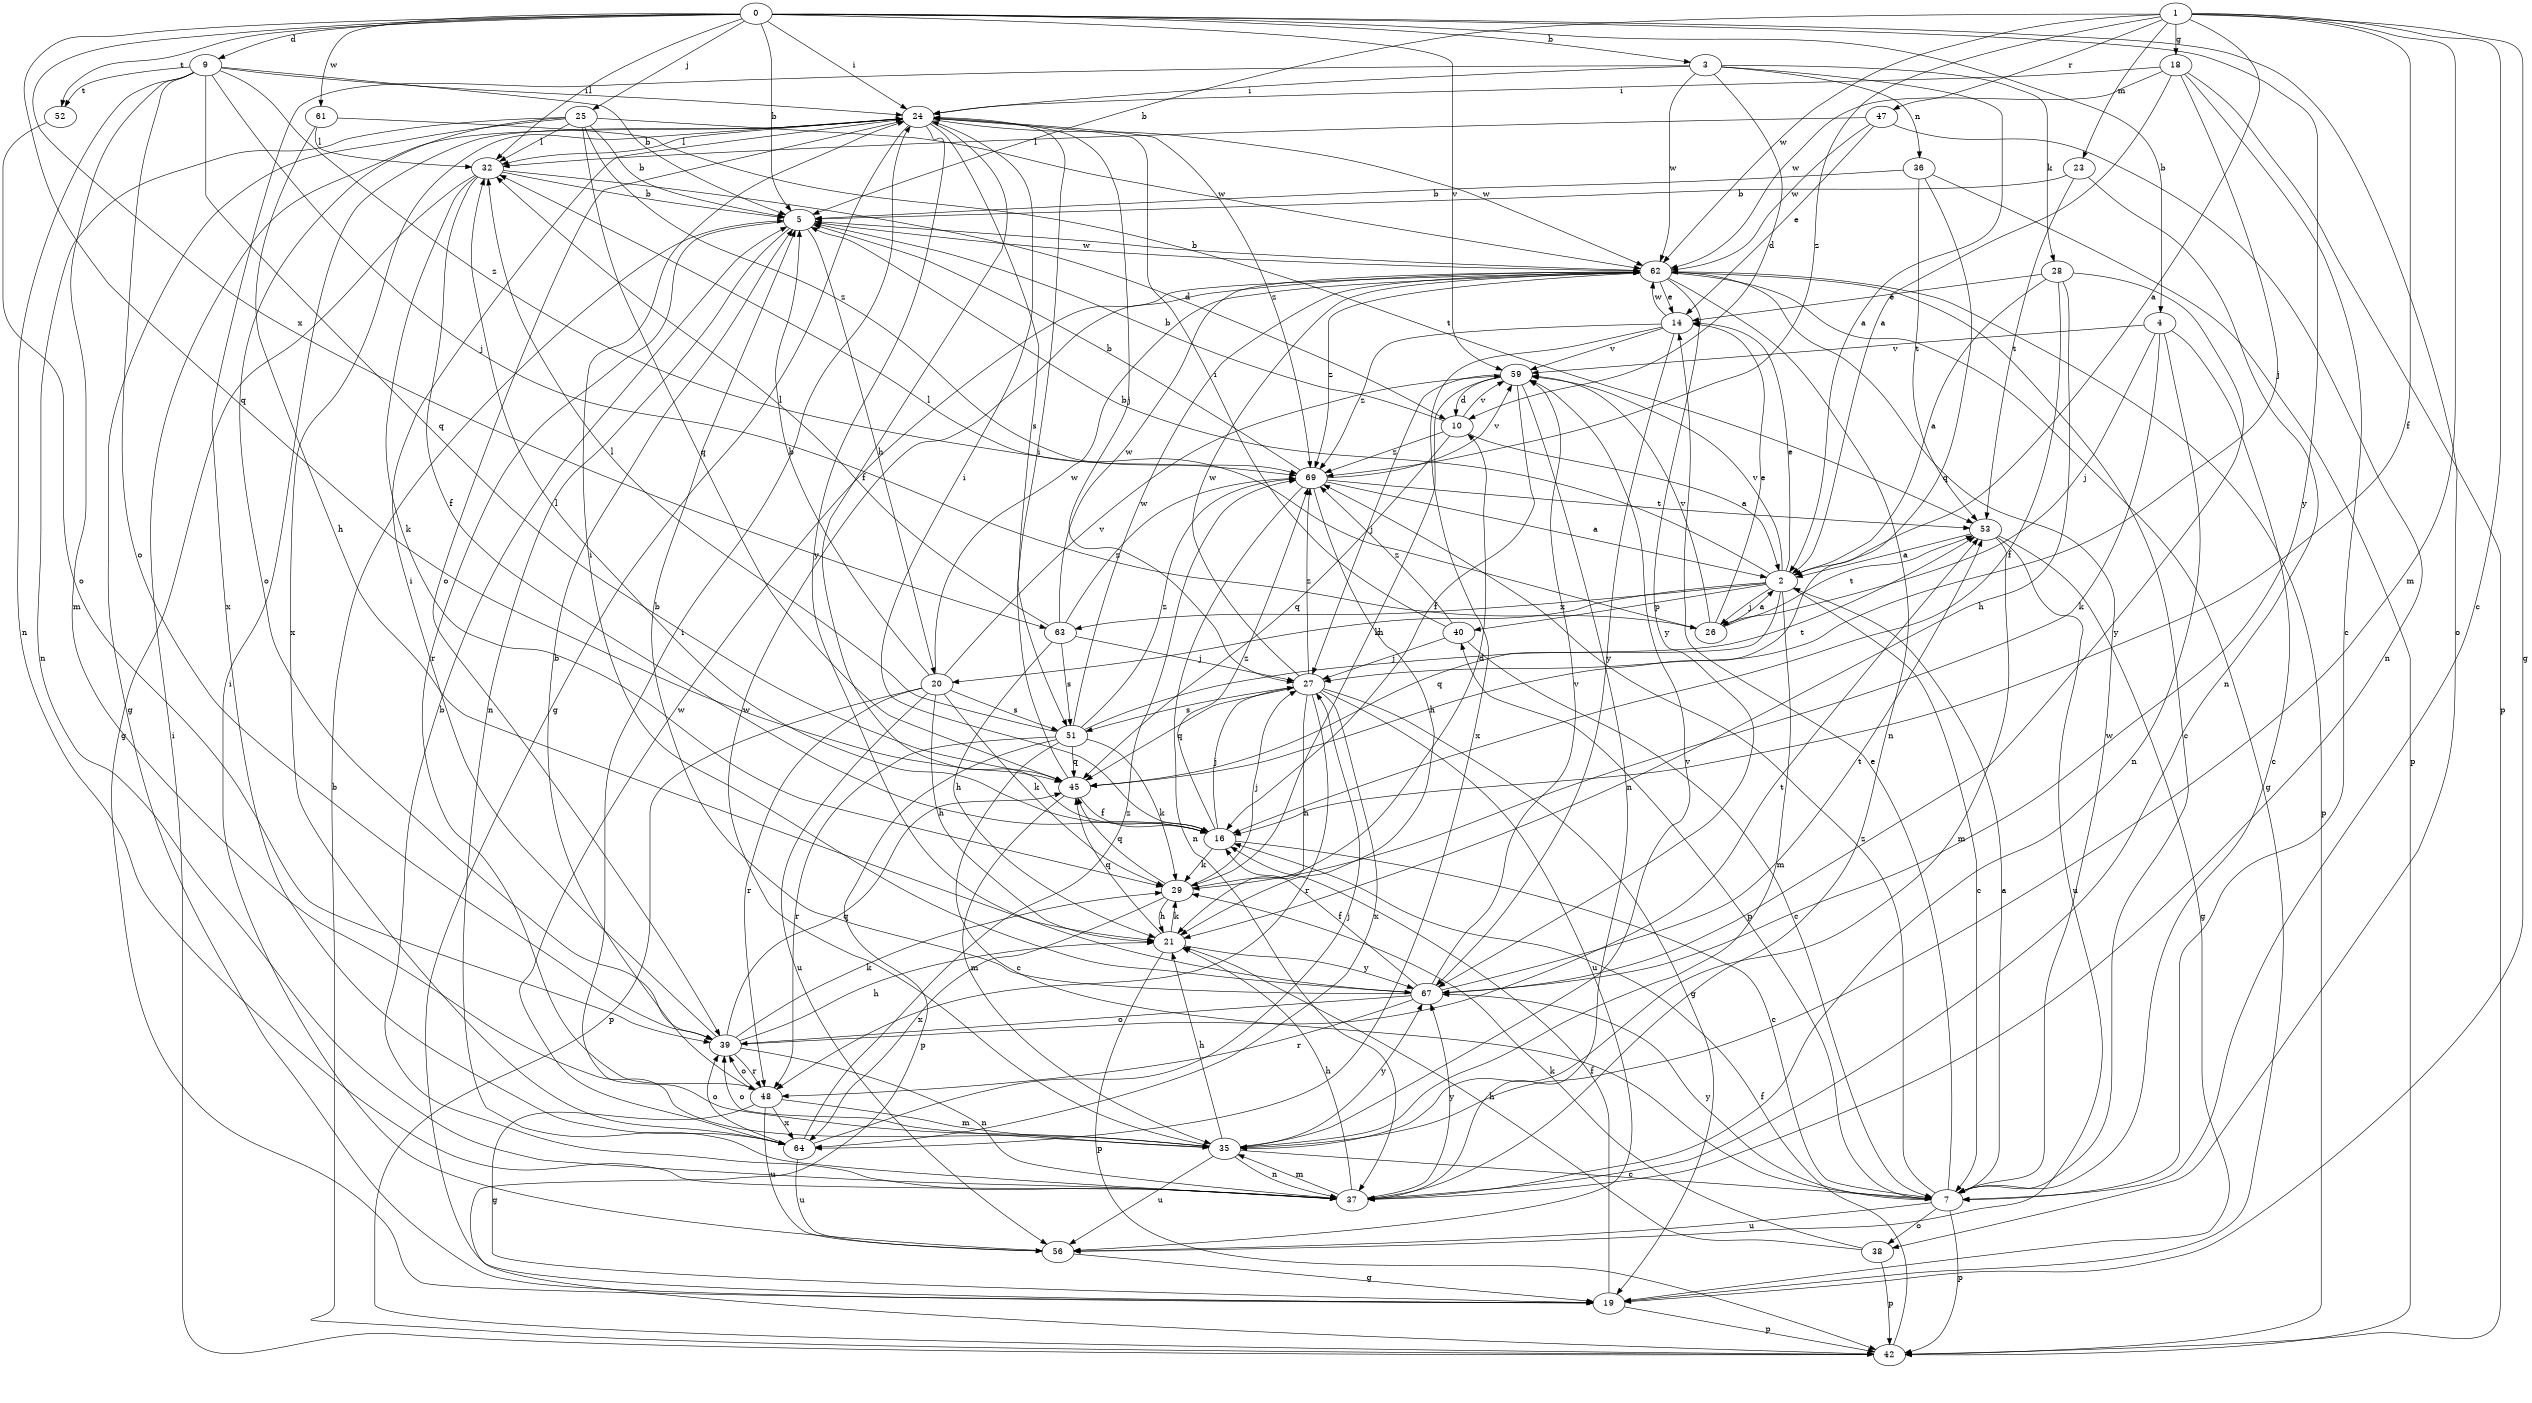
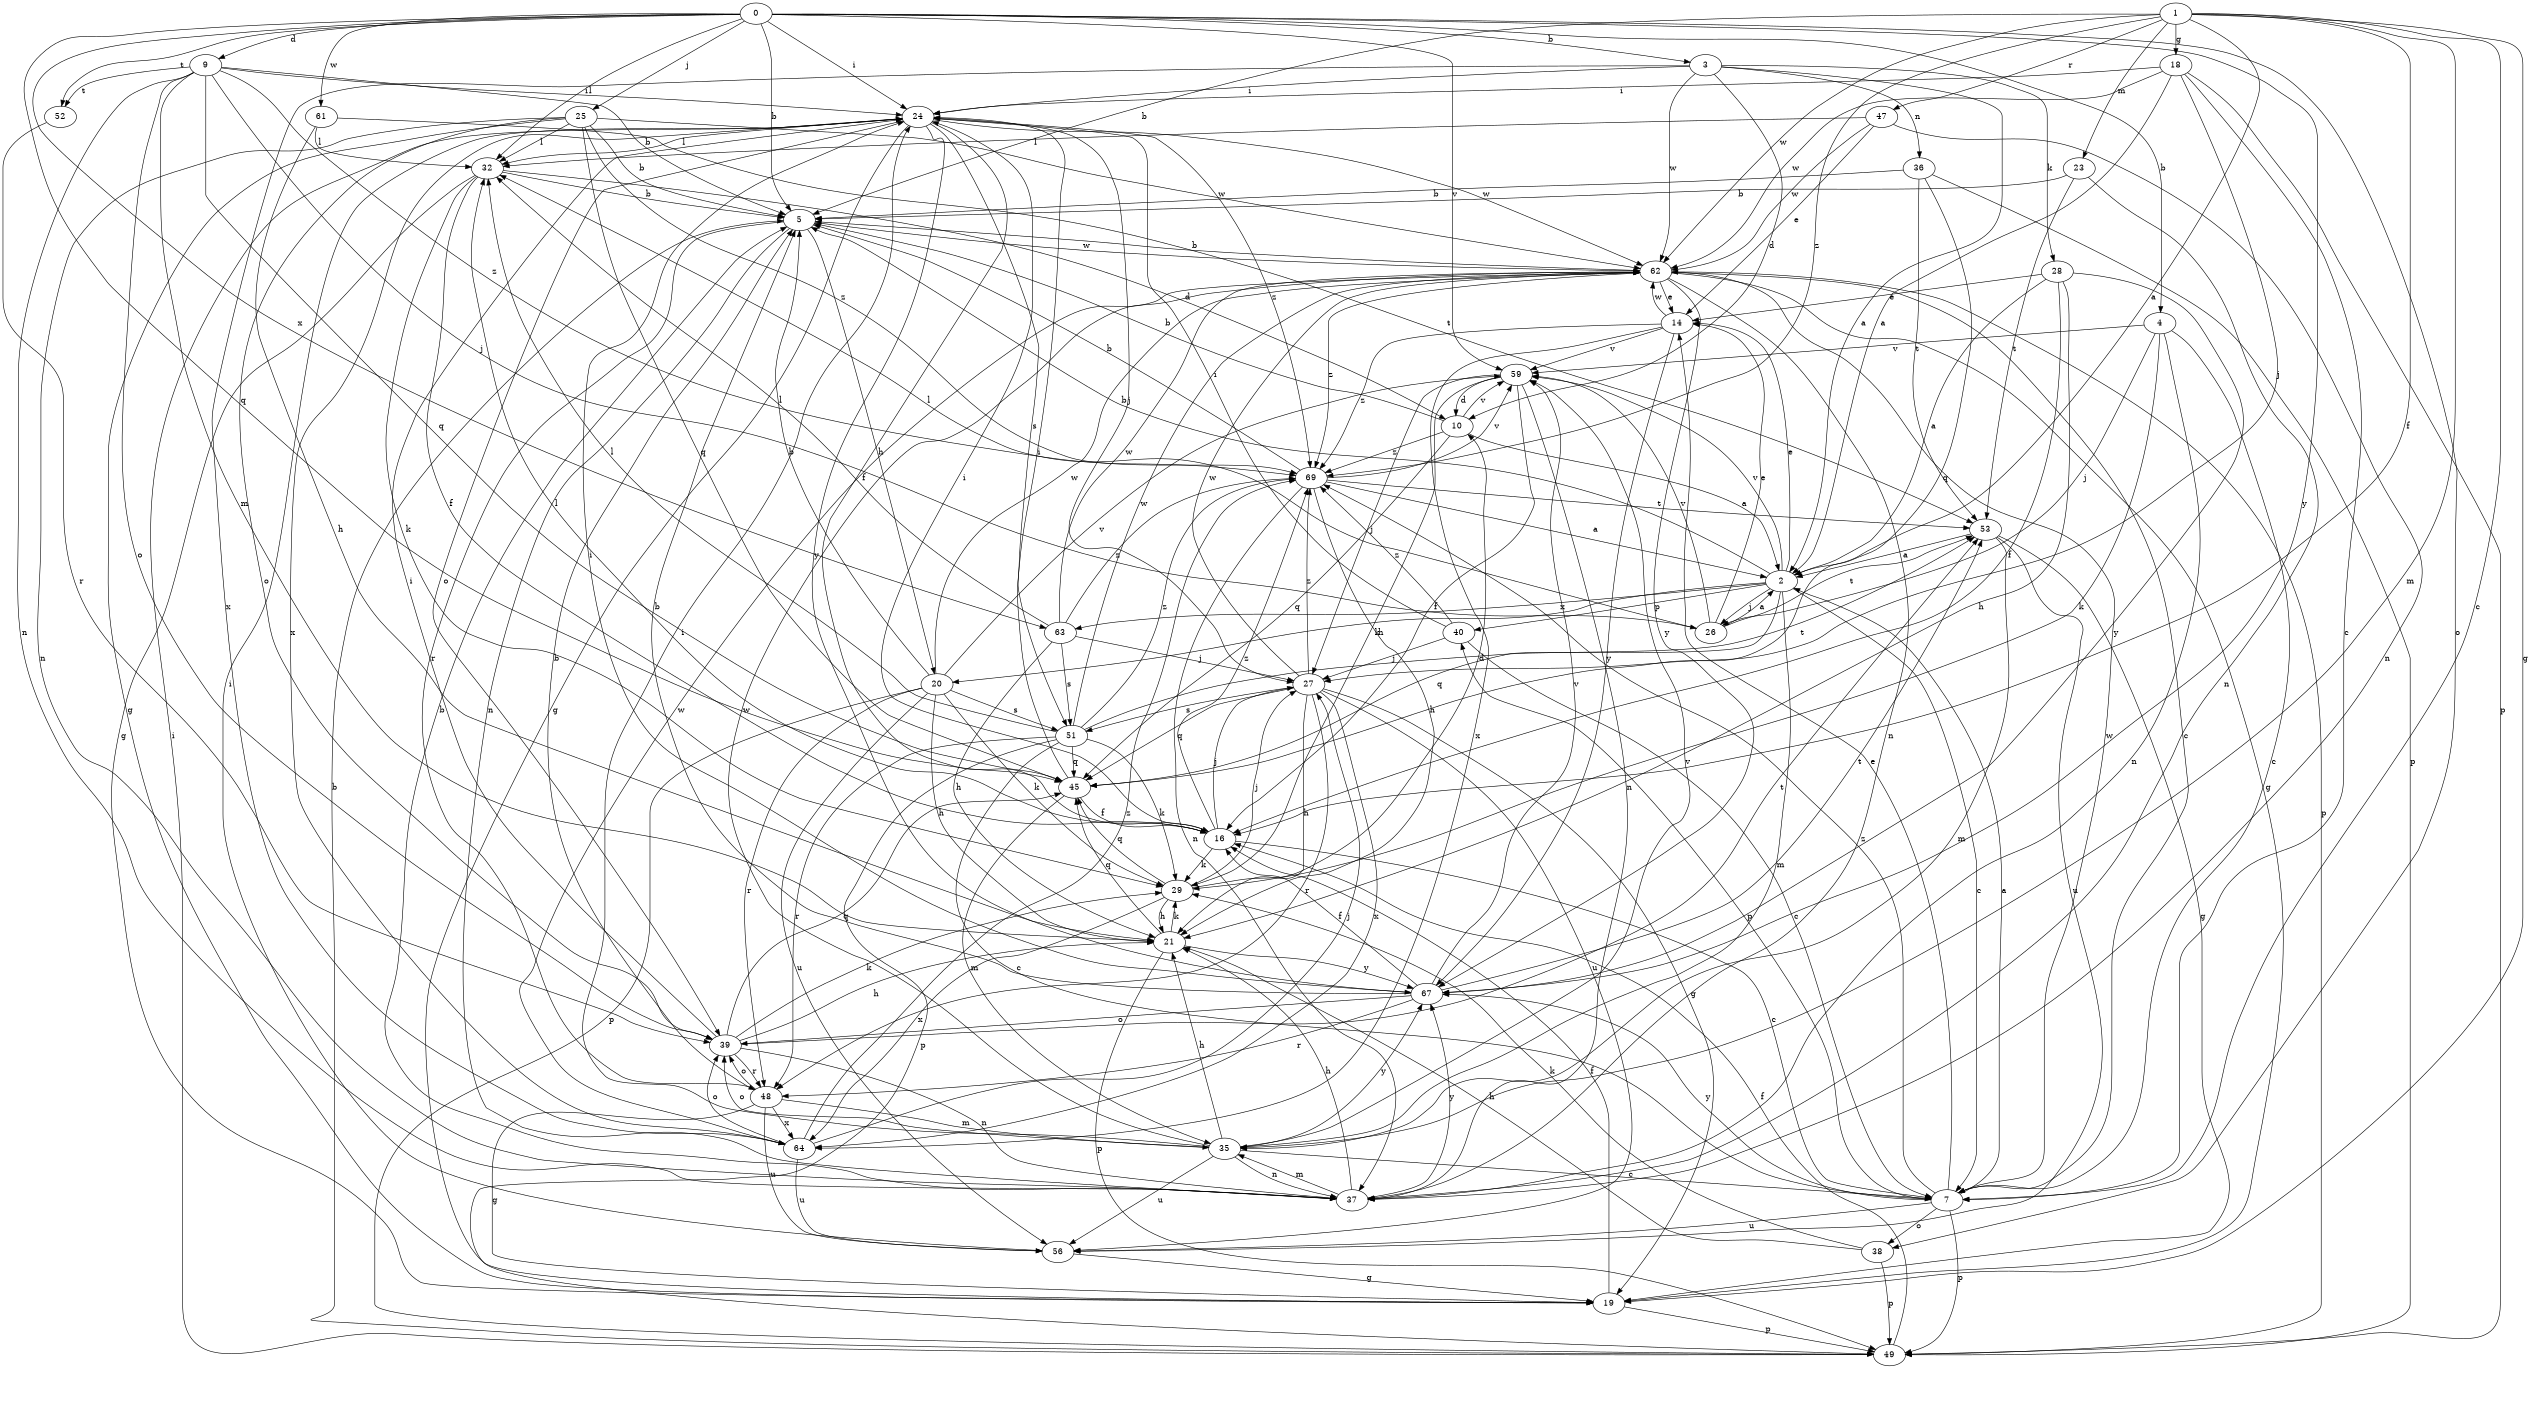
edge "52" -> "39": label "o" -> "r"
edge "9" -> "35": now "9" -> "21"
node "42": label "42" -> "49"
